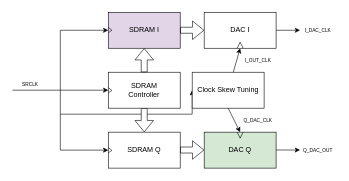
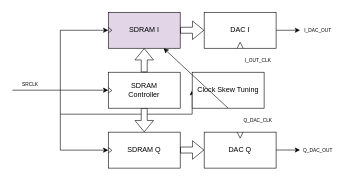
node "I_DAC_CLK": label "I_DAC_CLK" -> "I_DAC_OUT"
edge "Clock Skew Tuning" -> "DAC I": removed
edge "Clock Skew Tuning" -> "DAC Q": now "Clock Skew Tuning" -> "SDRAM I"
node "DAC Q": fillcolor #d5e8d4 -> #ffffff
